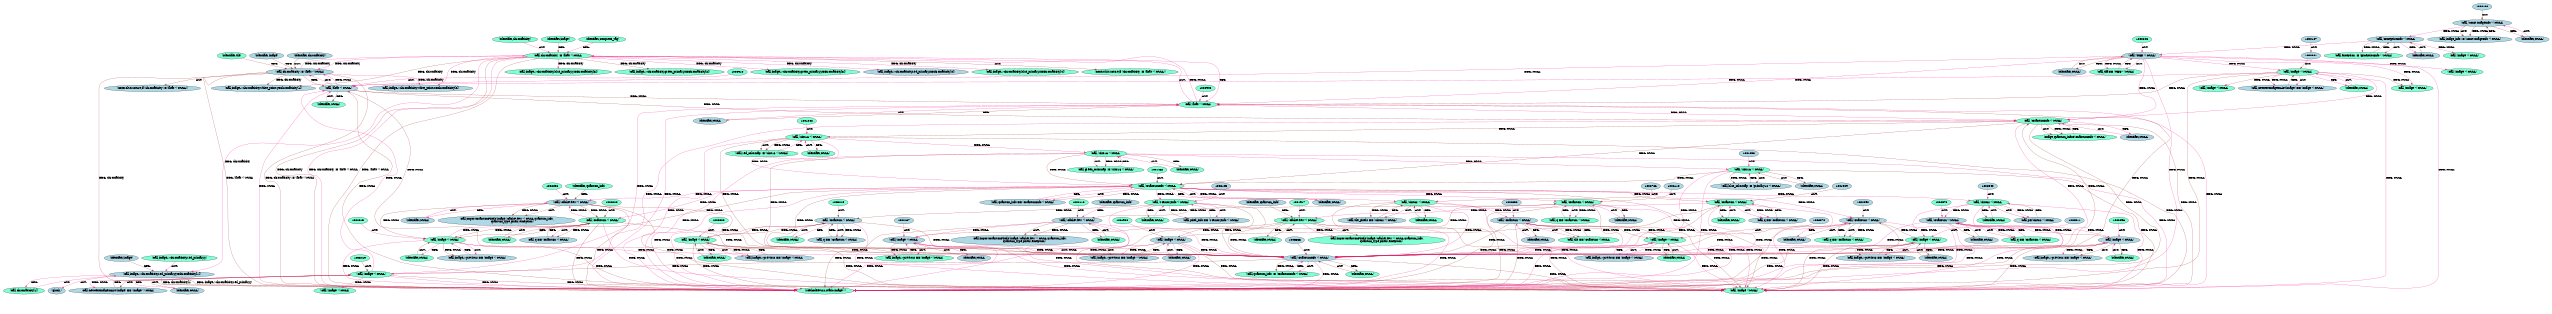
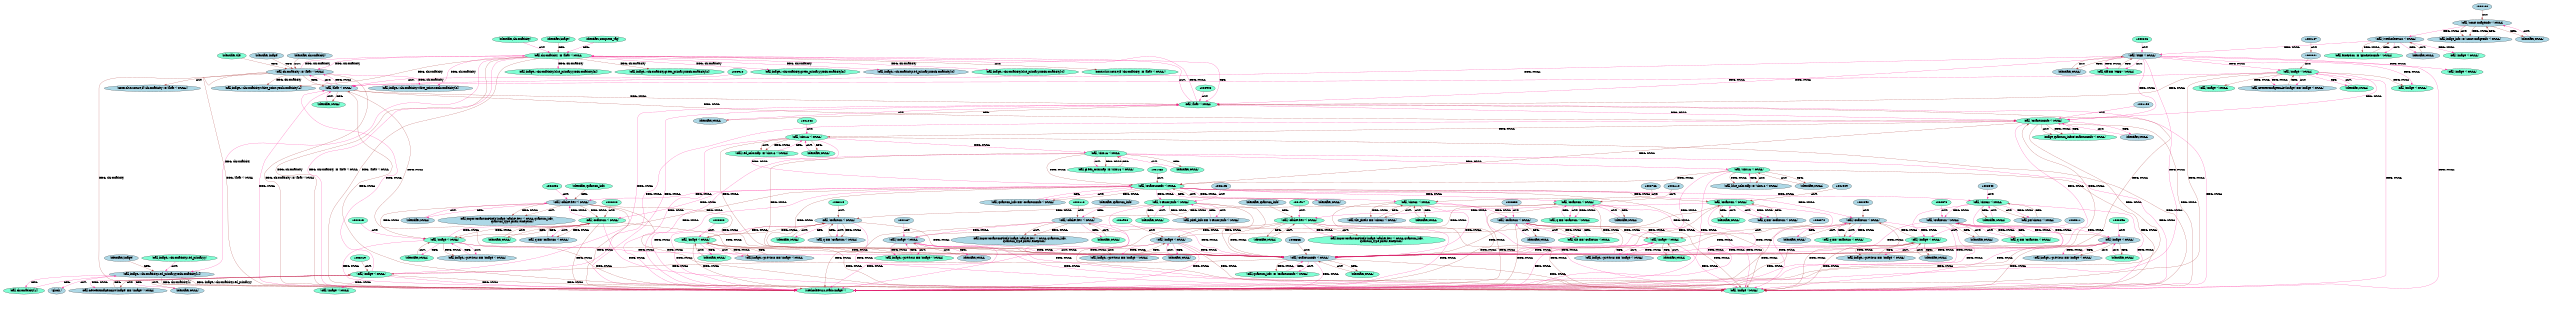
node "(Call,(ExceptionInfo *) NULL)": label "(Call,(ExceptionInfo *) NULL)" -> "(Call,(MethodReturn *) NULL)"
node "1001150": added
node "1001253": removed
node "(Call,blue_colormap != (primary16 *) NULL)": label "(Call,blue_colormap != (primary16 *) NULL)" -> "(Call,blue_colormap != (uint16 *) NULL)"
edge "(Call,chromaticity[1])" -> "(Call,image->chromaticity.red_primary.y=chromaticity[1])": label "AST: " -> "CFG: "
